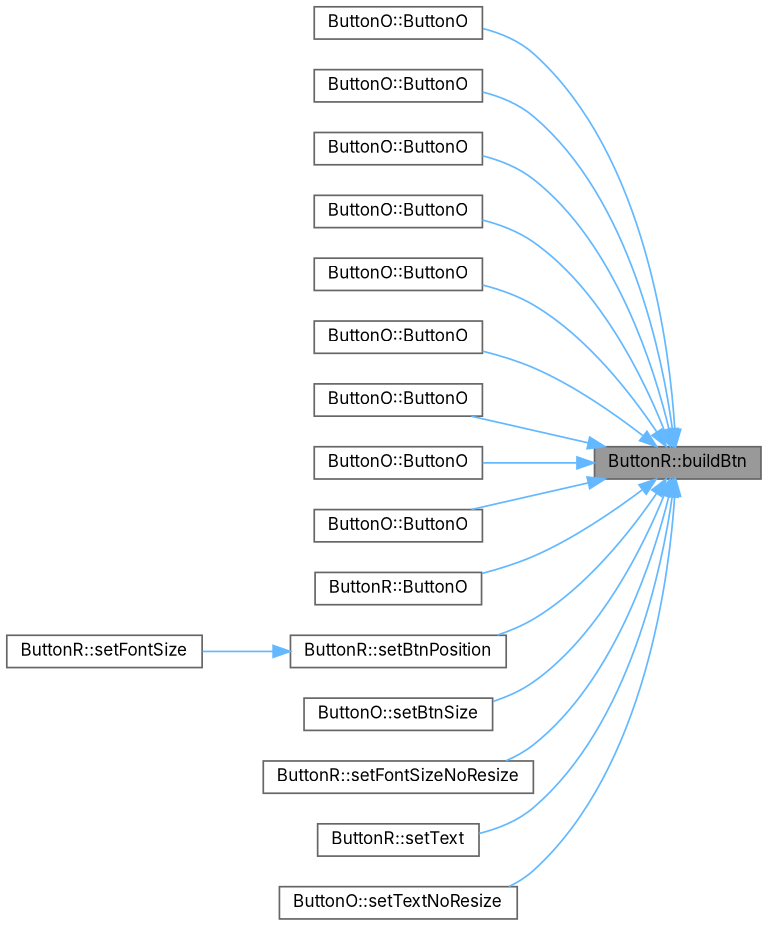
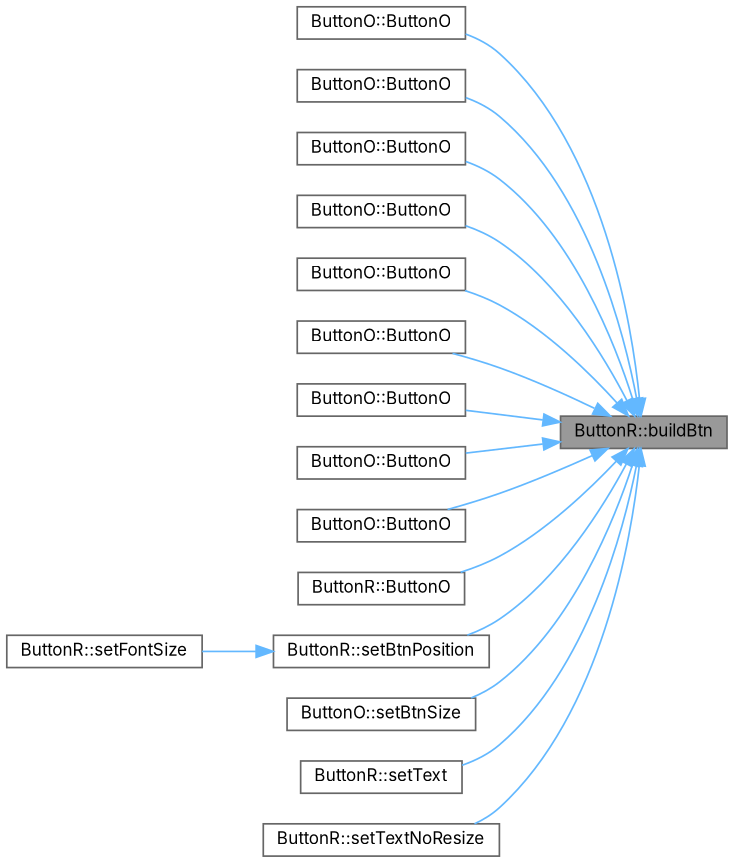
node "ButtonR::setFontSizeNoResize": removed
node "ButtonO::setTextNoResize": label "ButtonO::setTextNoResize" -> "ButtonR::setTextNoResize"
